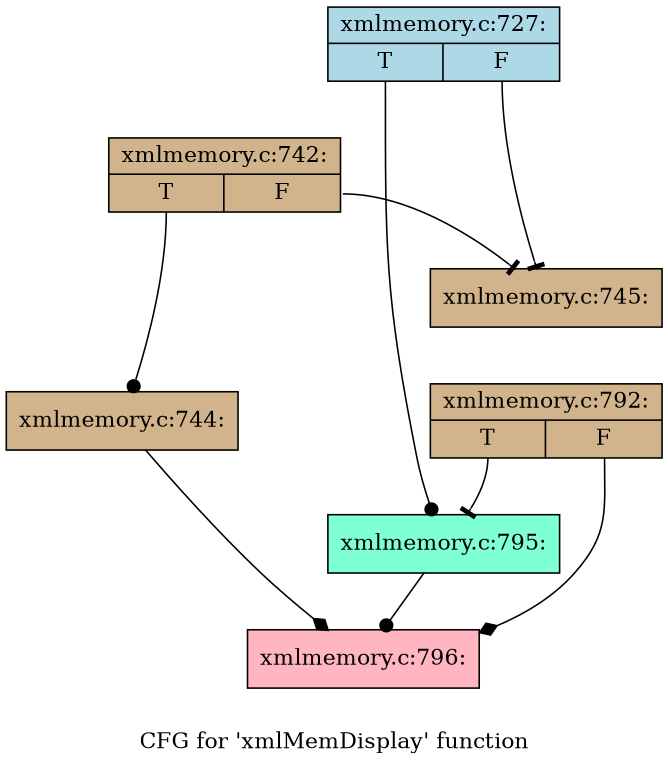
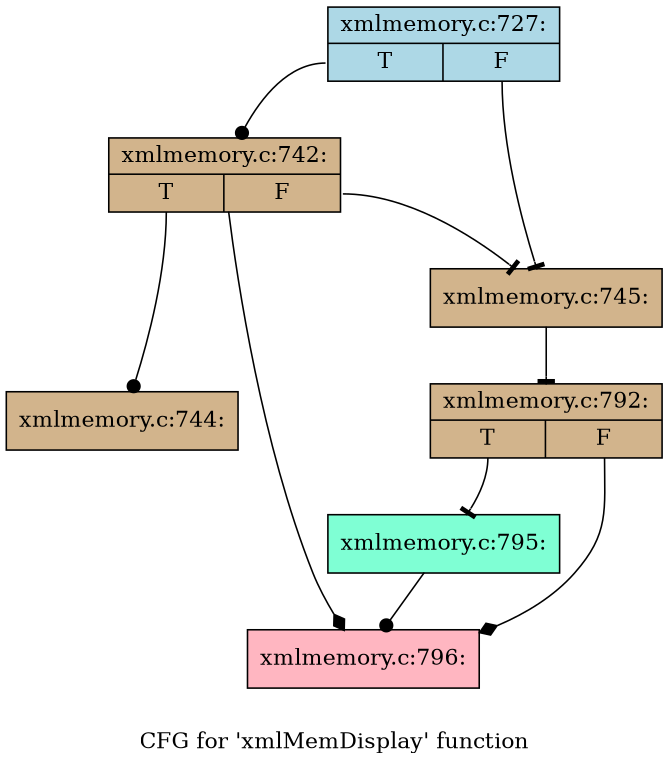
edge "xmlmemory.c:727:" -> "xmlmemory.c:795:": now "xmlmemory.c:727:" -> "xmlmemory.c:742:"
edge "xmlmemory.c:745:" -> "xmlmemory.c:792:": added
edge "xmlmemory.c:744:" -> "xmlmemory.c:796:": now "xmlmemory.c:742:" -> "xmlmemory.c:796:"
